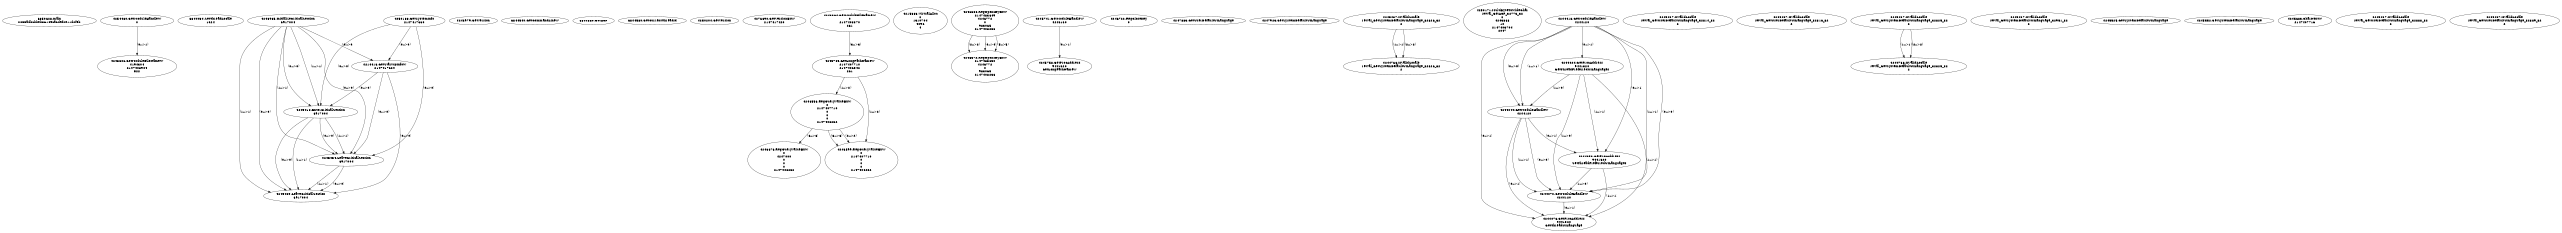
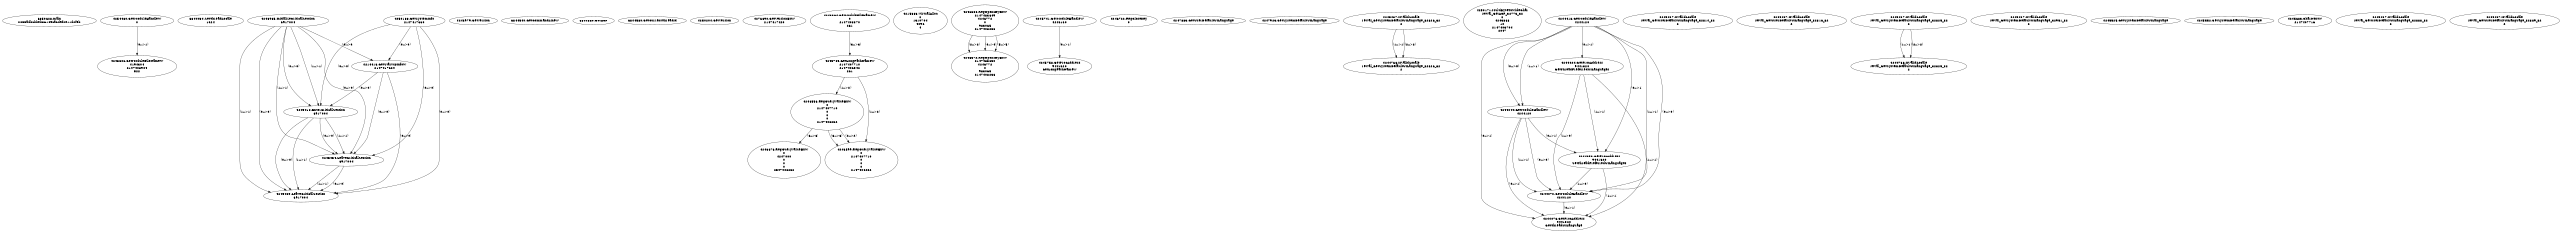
edge "4244024.GetProcAddress 9441320 GetThreadPreferredUILanguages" -> "4244044.GetModuleHandleW 4244120": removed, label "(1-->0)"
edge "4250188.GetSystemInfo 2147417660" -> "4245469.LeaveCriticalSection 6917004": added, label "(0-->0)"
node "4246676.RegQueryValueExW 0 4247000 0 0 0 2147408232": label "4246676.RegQueryValueExW 0 4247000 0 0 0 2147408232" -> "4246676.RegQueryValueExW 0 4247000 0 0 0 2547408232"
